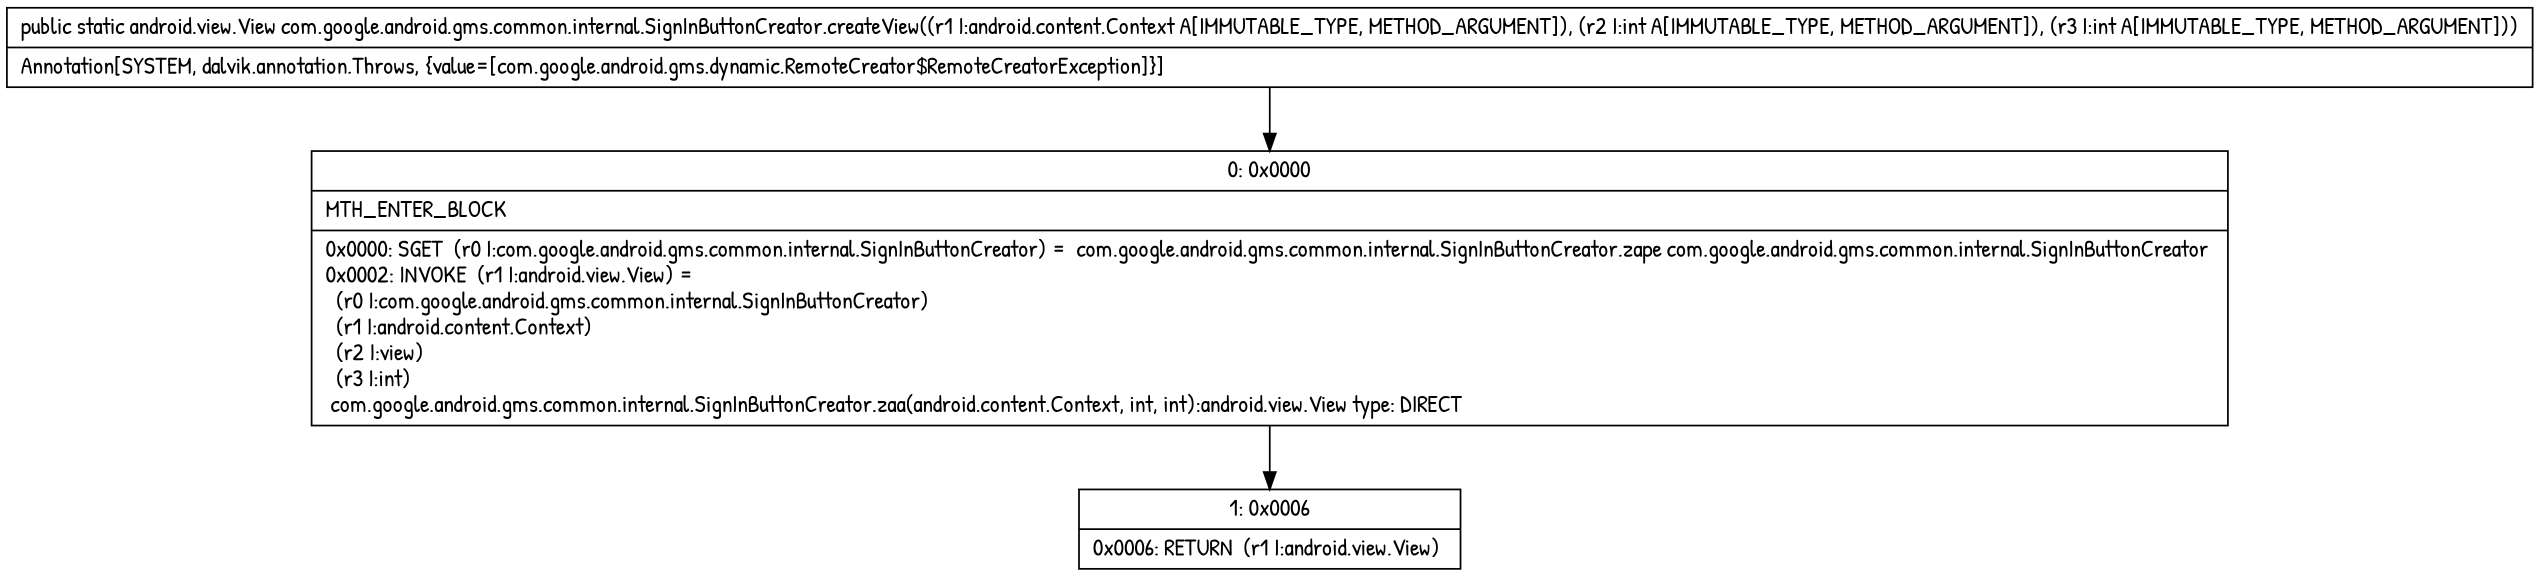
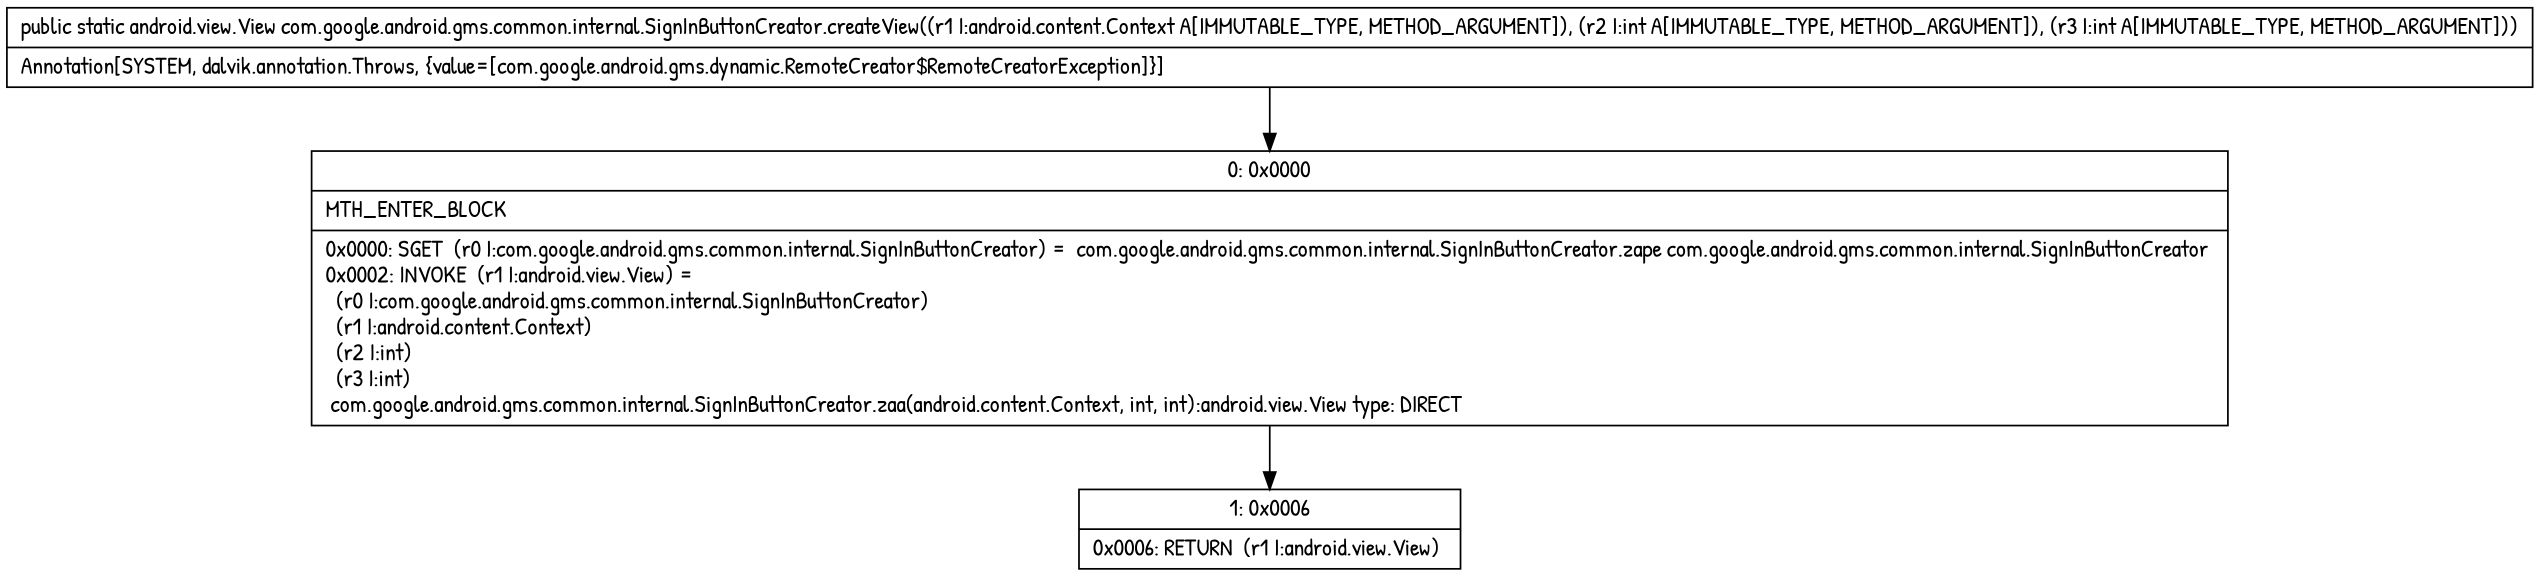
node "0: 0x0000": text "(r2 I:view)" -> "(r2 I:int)"
